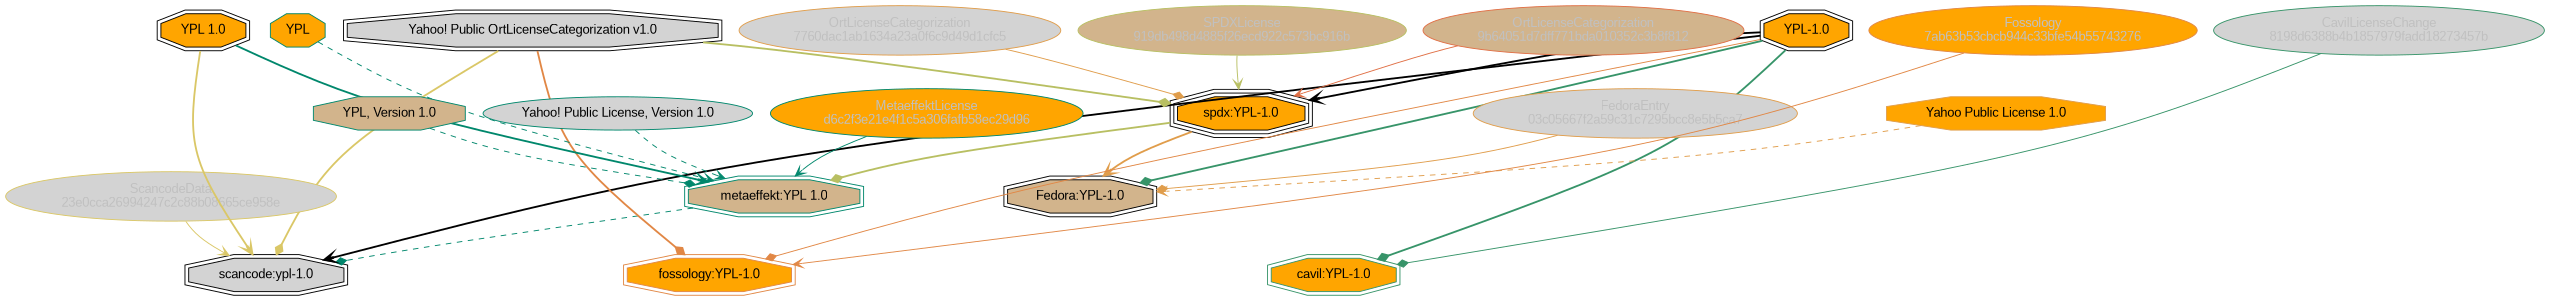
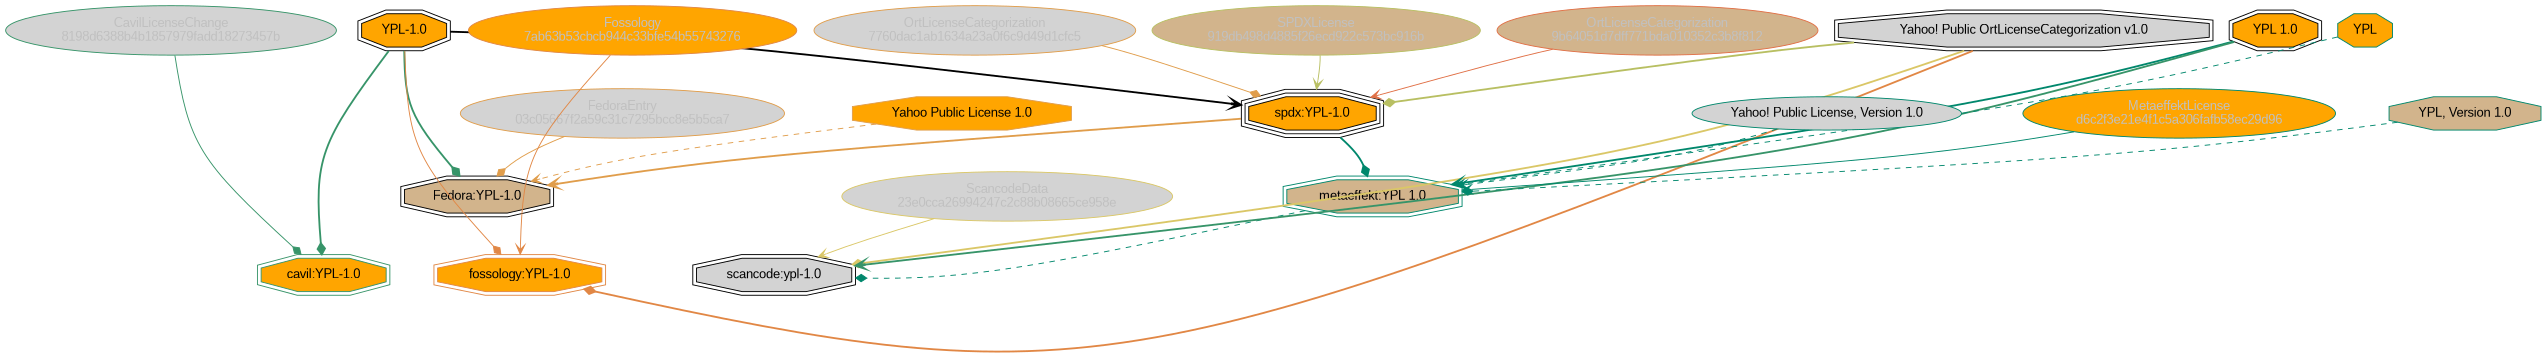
edge "YPL-1.0" -> "scancode:ypl-1.0": removed
edge "spdx:YPL-1.0" -> "metaeffekt:YPL 1.0": color #b8bf62 -> #00876c
edge "YPL 1.0" -> "scancode:ypl-1.0": color #dac767 -> #379469
